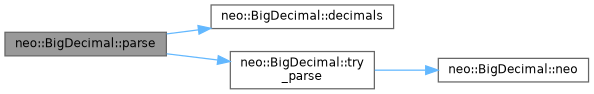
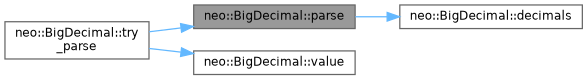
edge "neo::BigDecimal::parse" -> "neo::BigDecimal::try _parse": reversed
node "neo::BigDecimal::neo": label "neo::BigDecimal::neo" -> "neo::BigDecimal::value"
